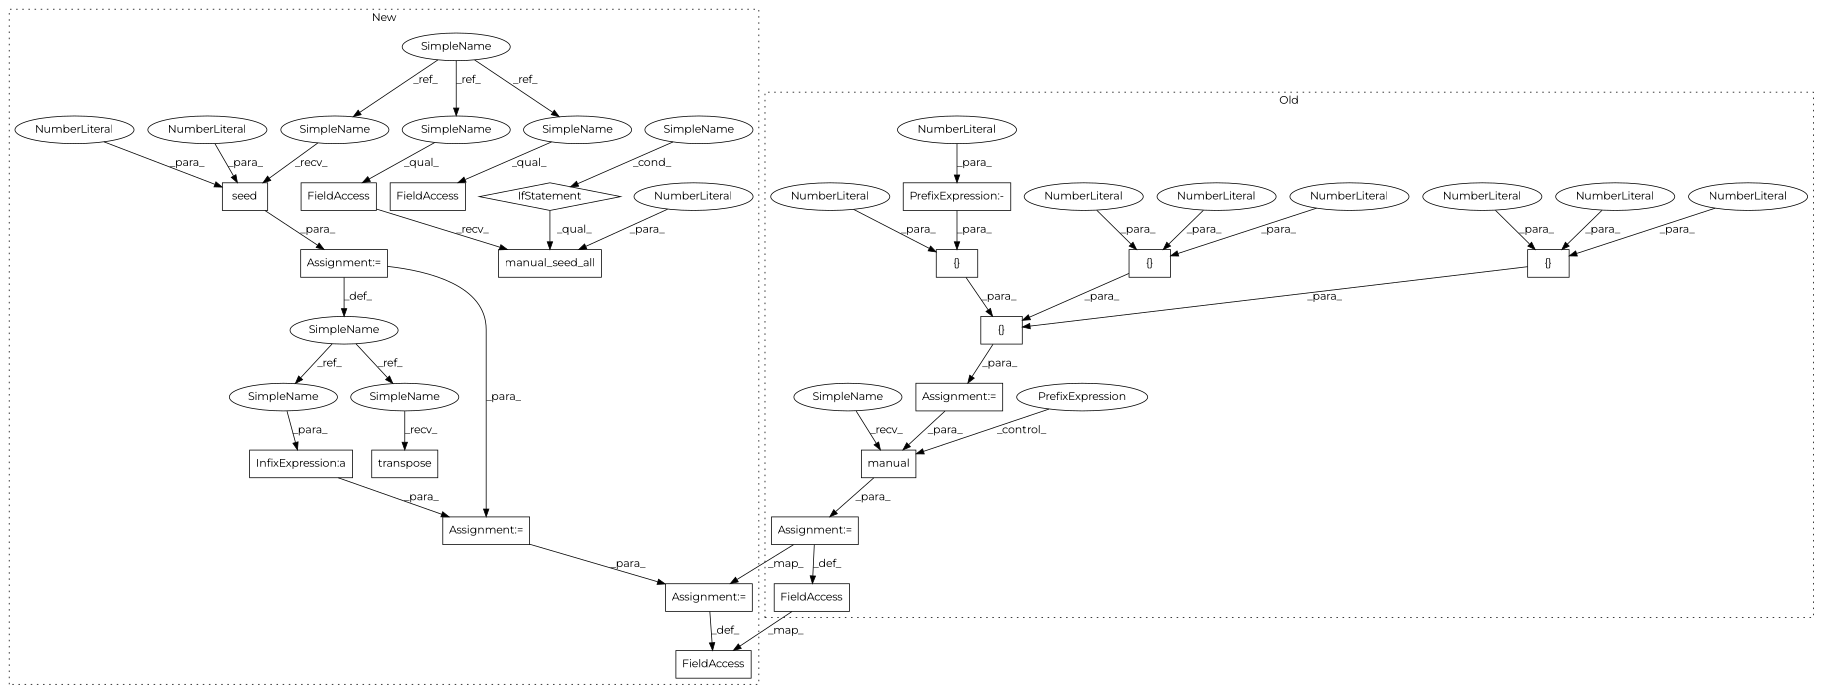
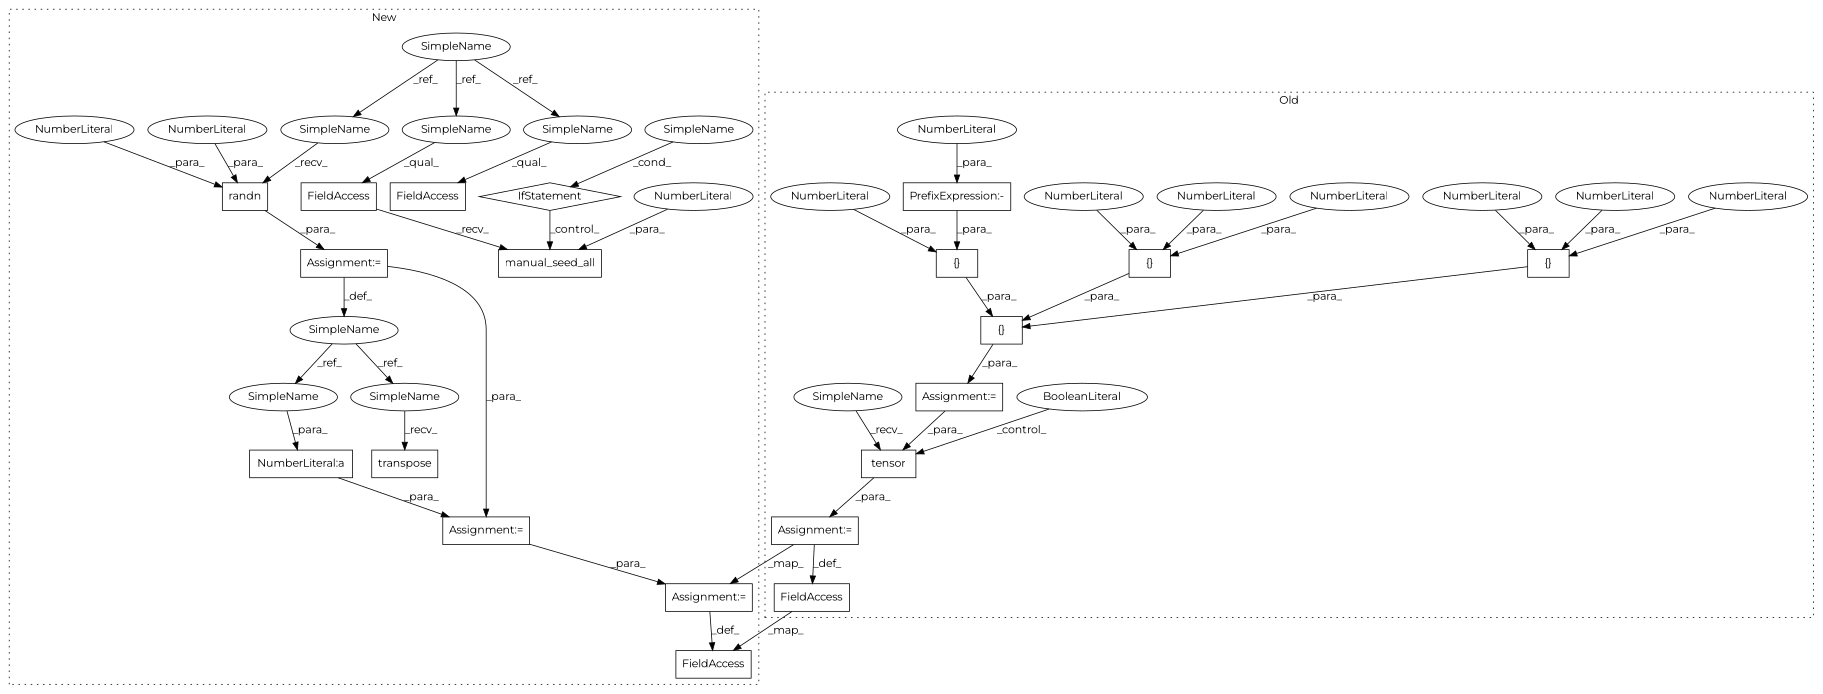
node "seed": label "seed" -> "randn"
edge "IfStatement" -> "manual_seed_all": label "_qual_" -> "_control_"
node "PrefixExpression": label "PrefixExpression" -> "BooleanLiteral"
node "InfixExpression:a": label "InfixExpression:a" -> "NumberLiteral:a"
node "manual": label "manual" -> "tensor"
